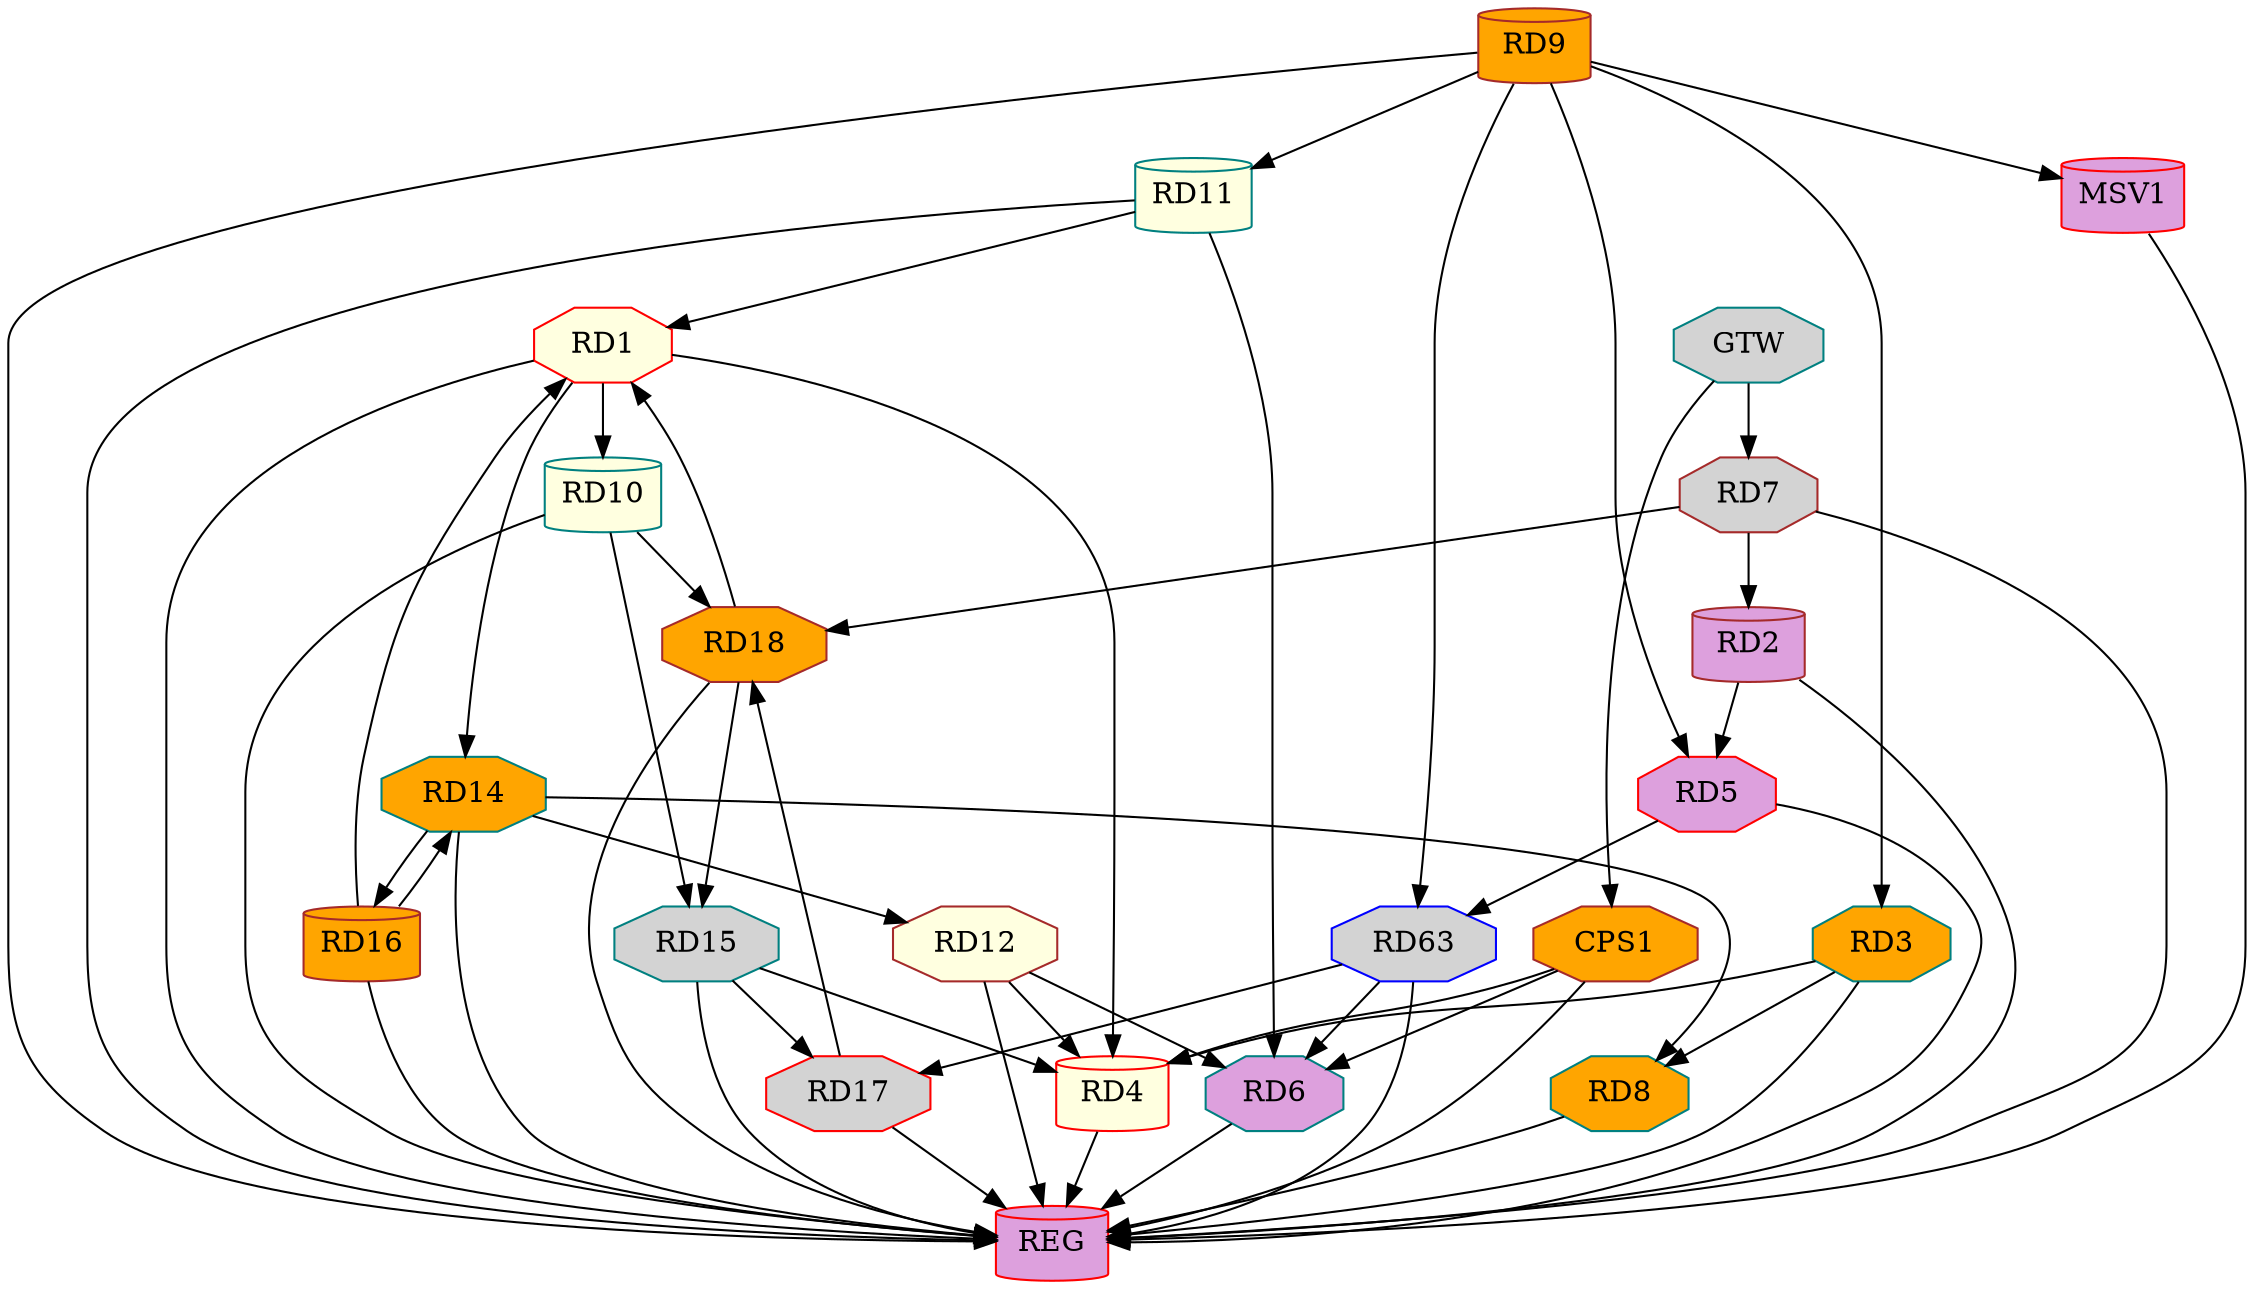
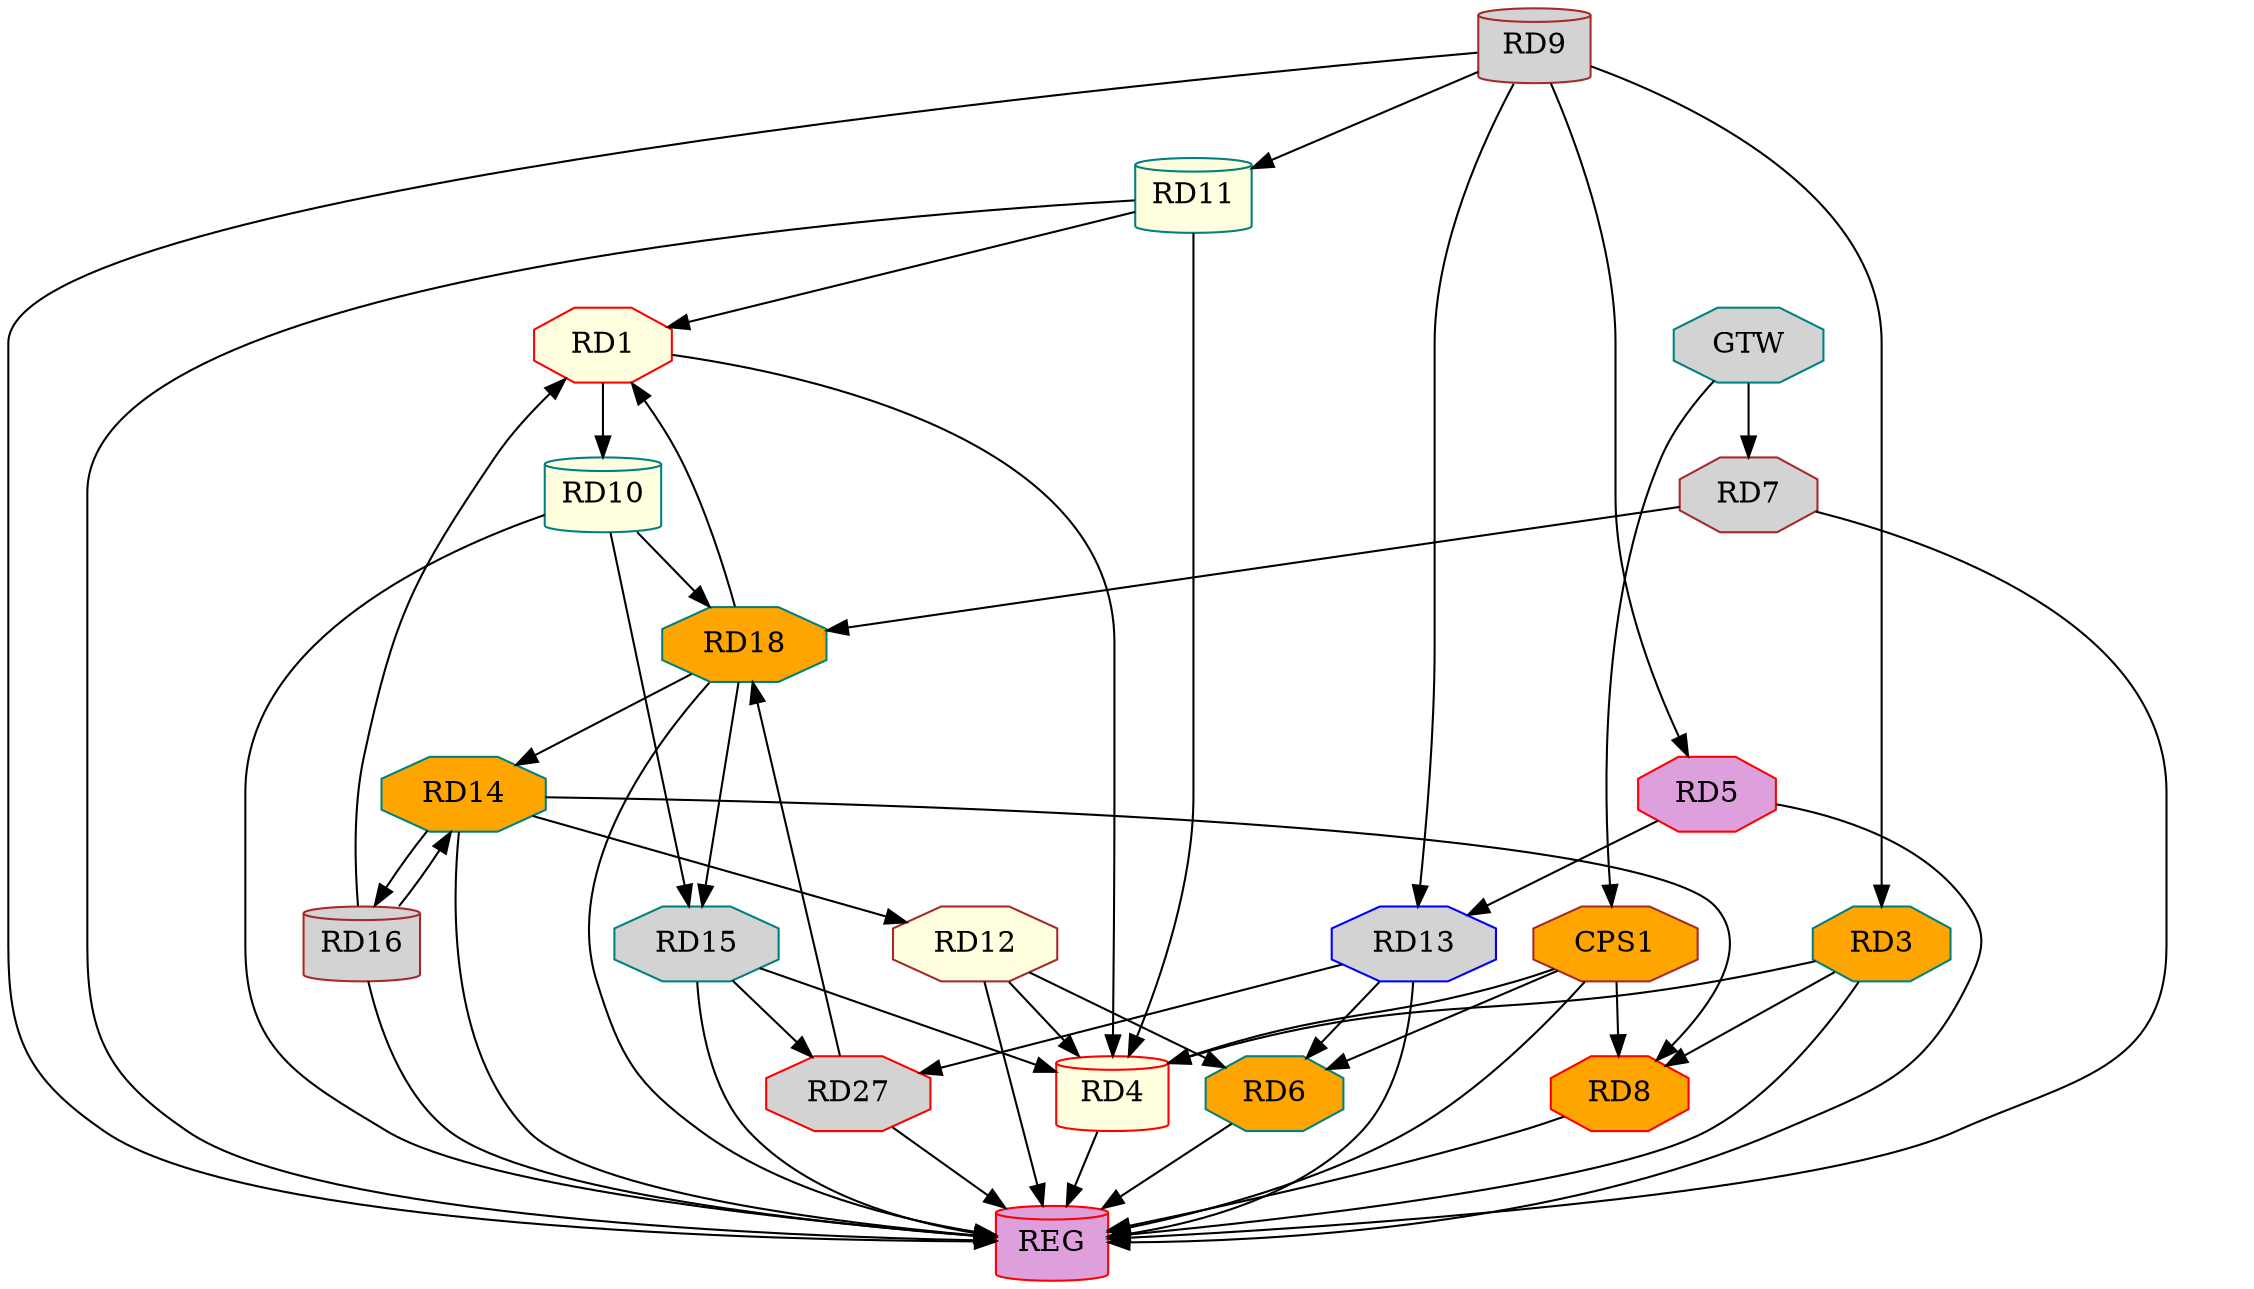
node "RD9": fillcolor orange -> lightgrey
node "MSV1": removed
edge "RD1" -> "RD14": now "RD18" -> "RD14"
edge "RD11" -> "RD6": now "RD11" -> "RD4"
node "RD18": color brown -> teal
node "RD2": removed
node "RD16": fillcolor orange -> lightgrey
node "RD63": label "RD63" -> "RD13"
edge "CPS1" -> "RD8": added
edge "RD1" -> "REG": removed
node "RD17": label "RD17" -> "RD27"
node "RD6": fillcolor plum -> orange
node "RD8": color teal -> red
